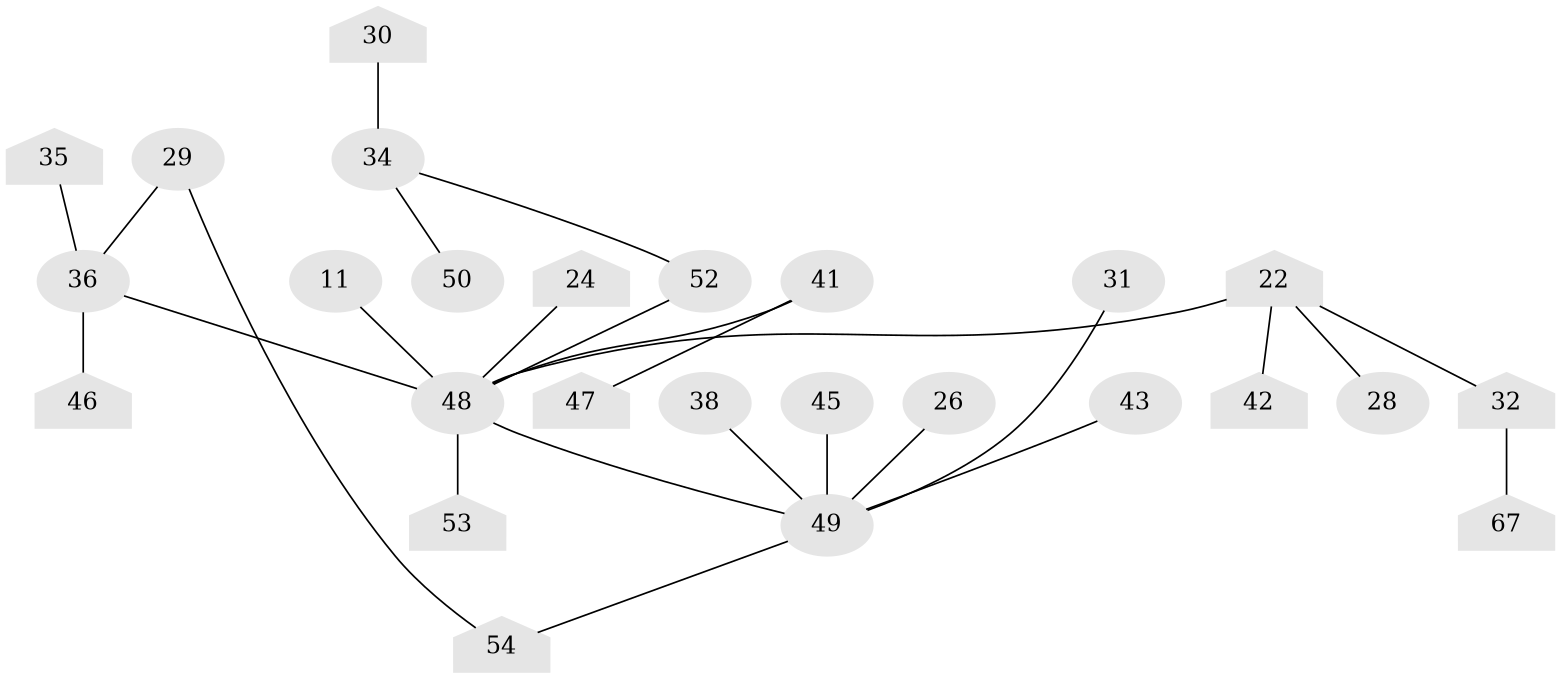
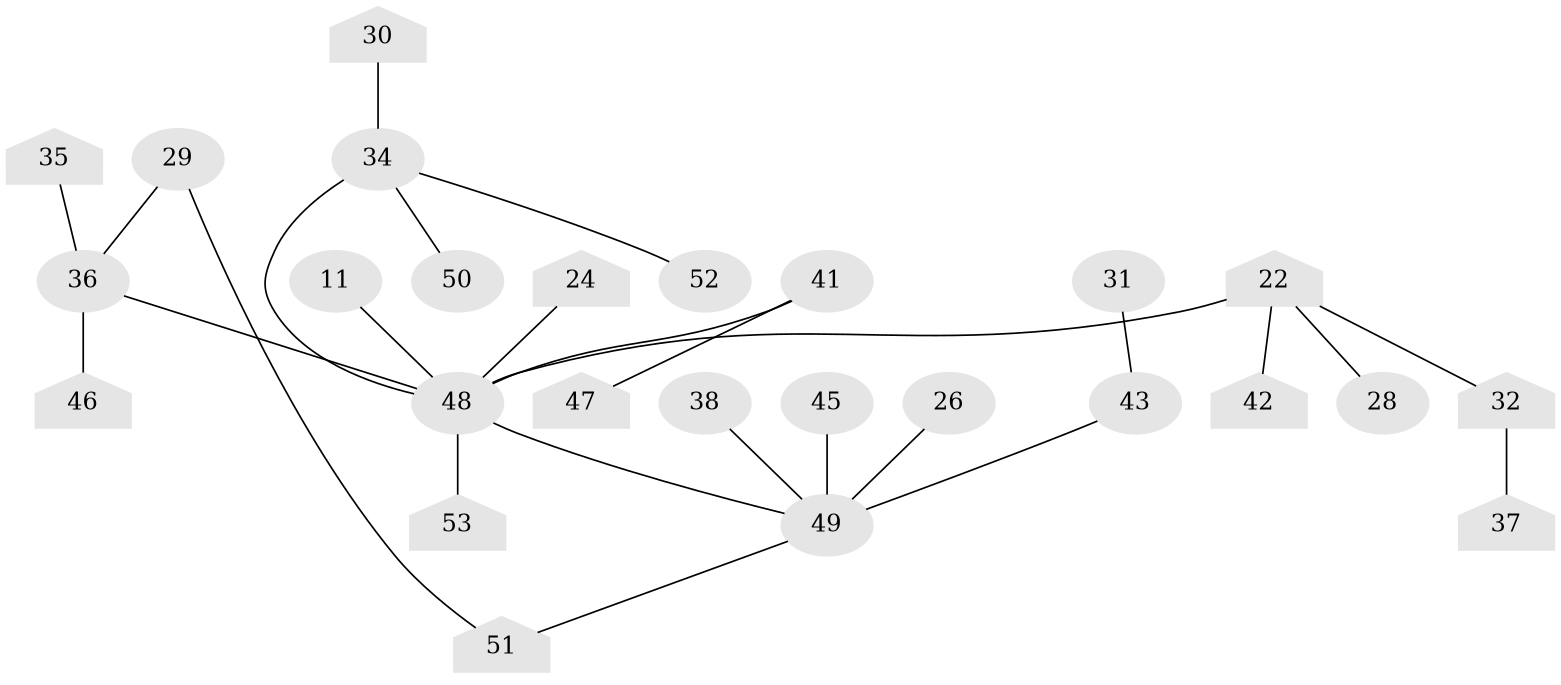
edge "52" -- "48": now "34" -- "48"
edge "31" -- "49": now "31" -- "43"
node "67": label "67" -> "37"
node "54": label "54" -> "51"
